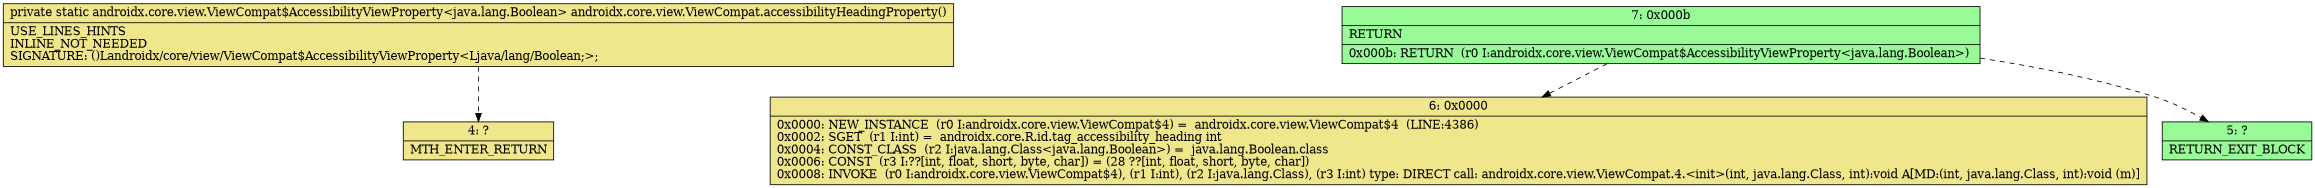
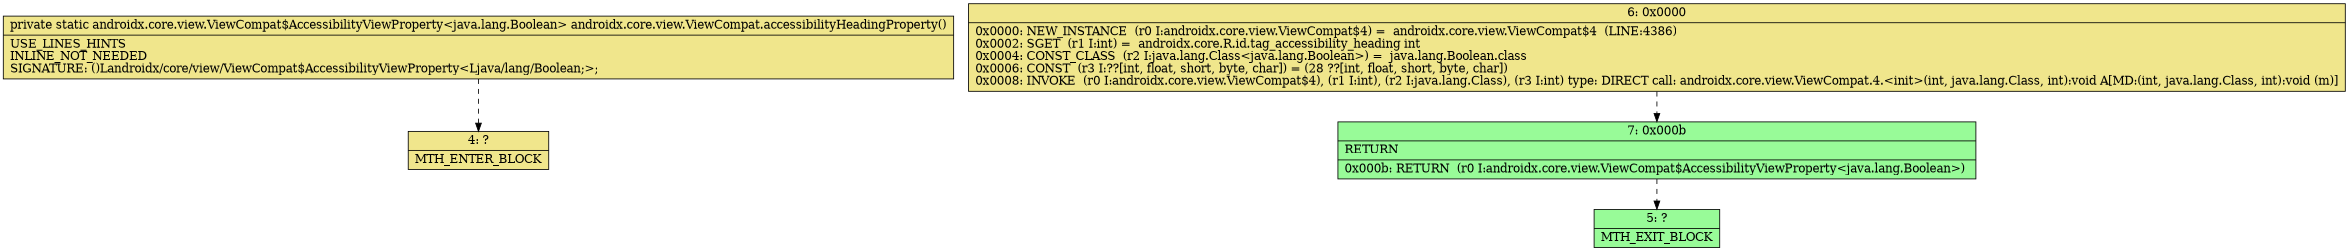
edge "7: 0x000b" -> "6: 0x0000": reversed
node "4: ?": text "MTH_ENTER_RETURN" -> "MTH_ENTER_BLOCK"
node "5: ?": text "RETURN_EXIT_BLOCK" -> "MTH_EXIT_BLOCK"
